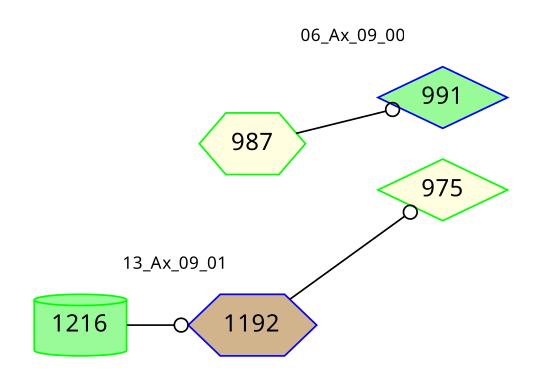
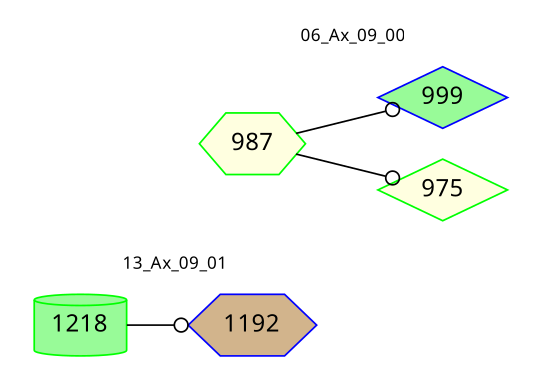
node "991": label "991" -> "999"
edge "1192" -> "975": now "987" -> "975"
node "1216": label "1216" -> "1218"
